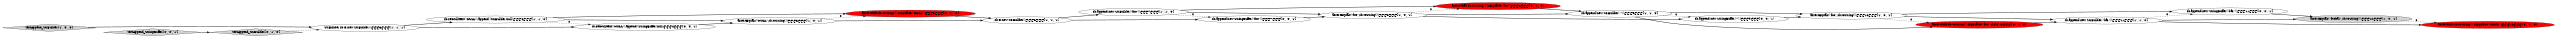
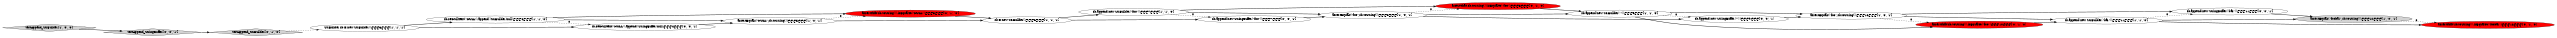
edge "testAppend_StrBuilder['1', '0', '0']" -> "StrBuilder sb = new StrBuilder()@@@3@@@['1', '1', '1']": now "testAppend_StrBuilder['1', '0', '0']" -> "testAppend_StringBuffer['0', '0', '1']"
